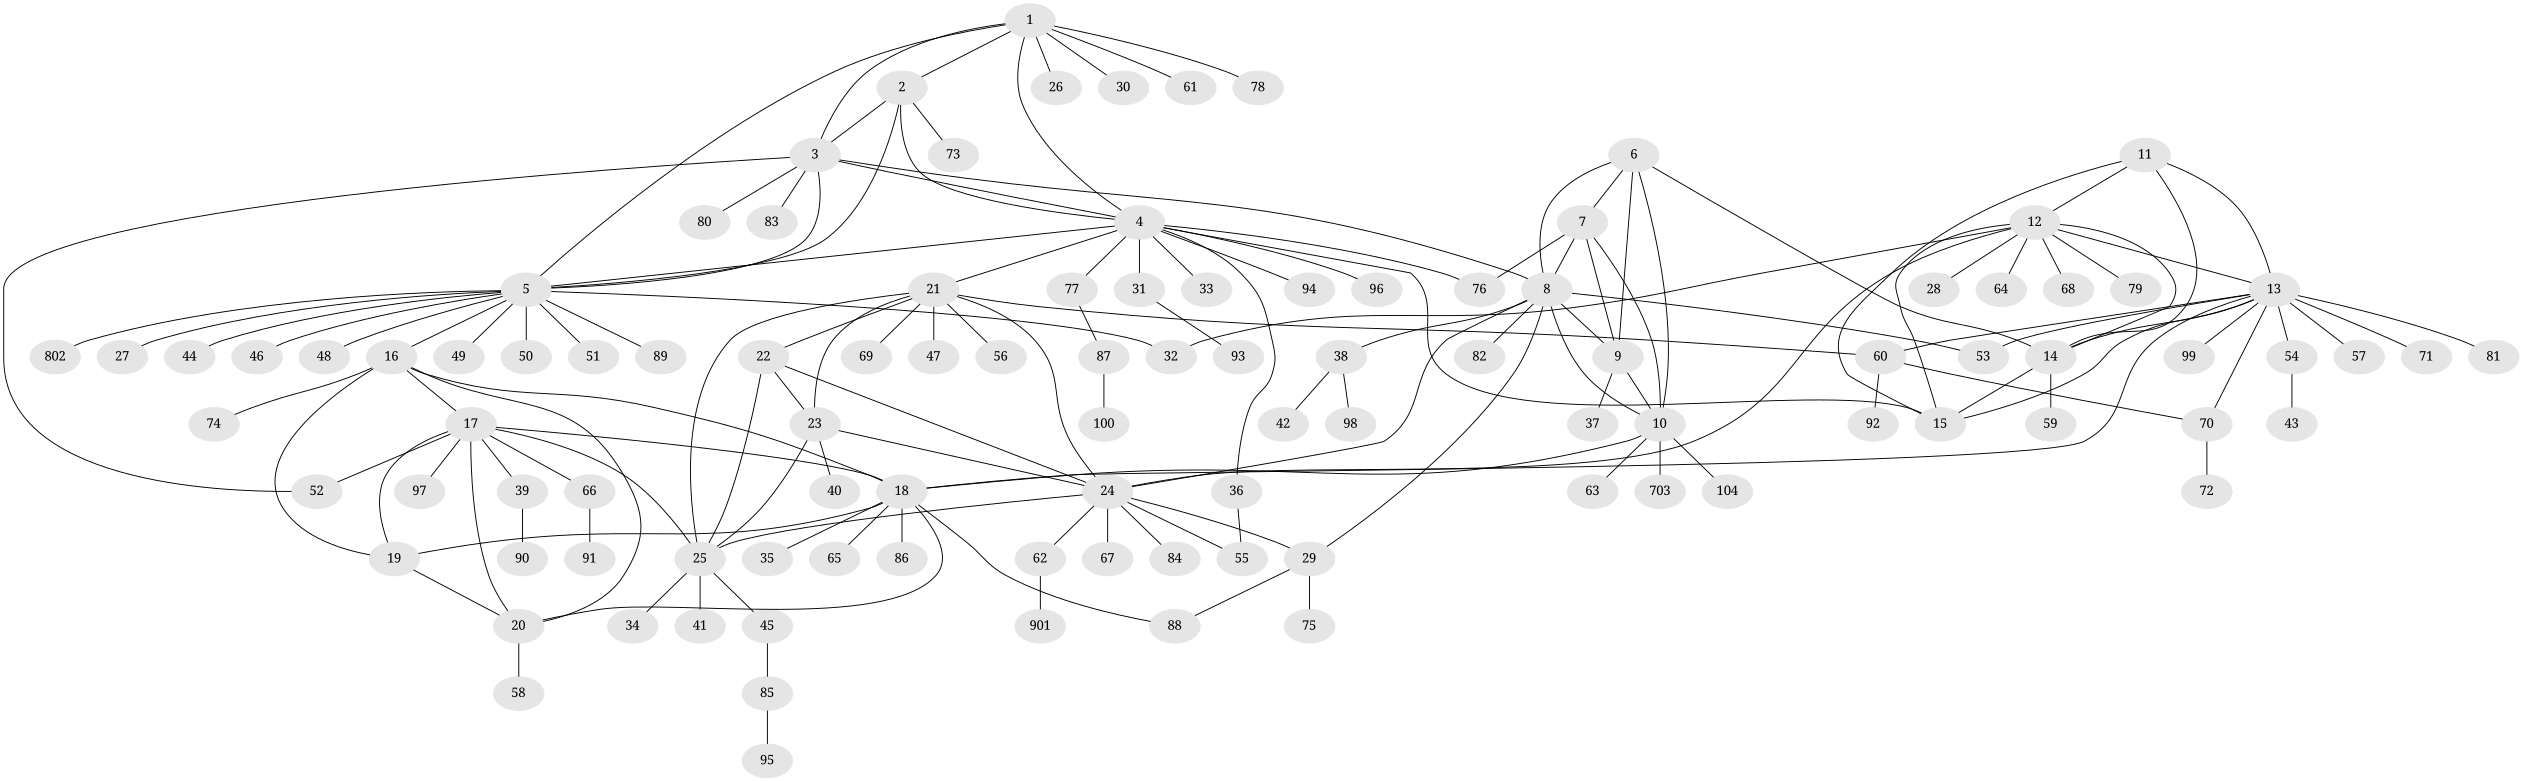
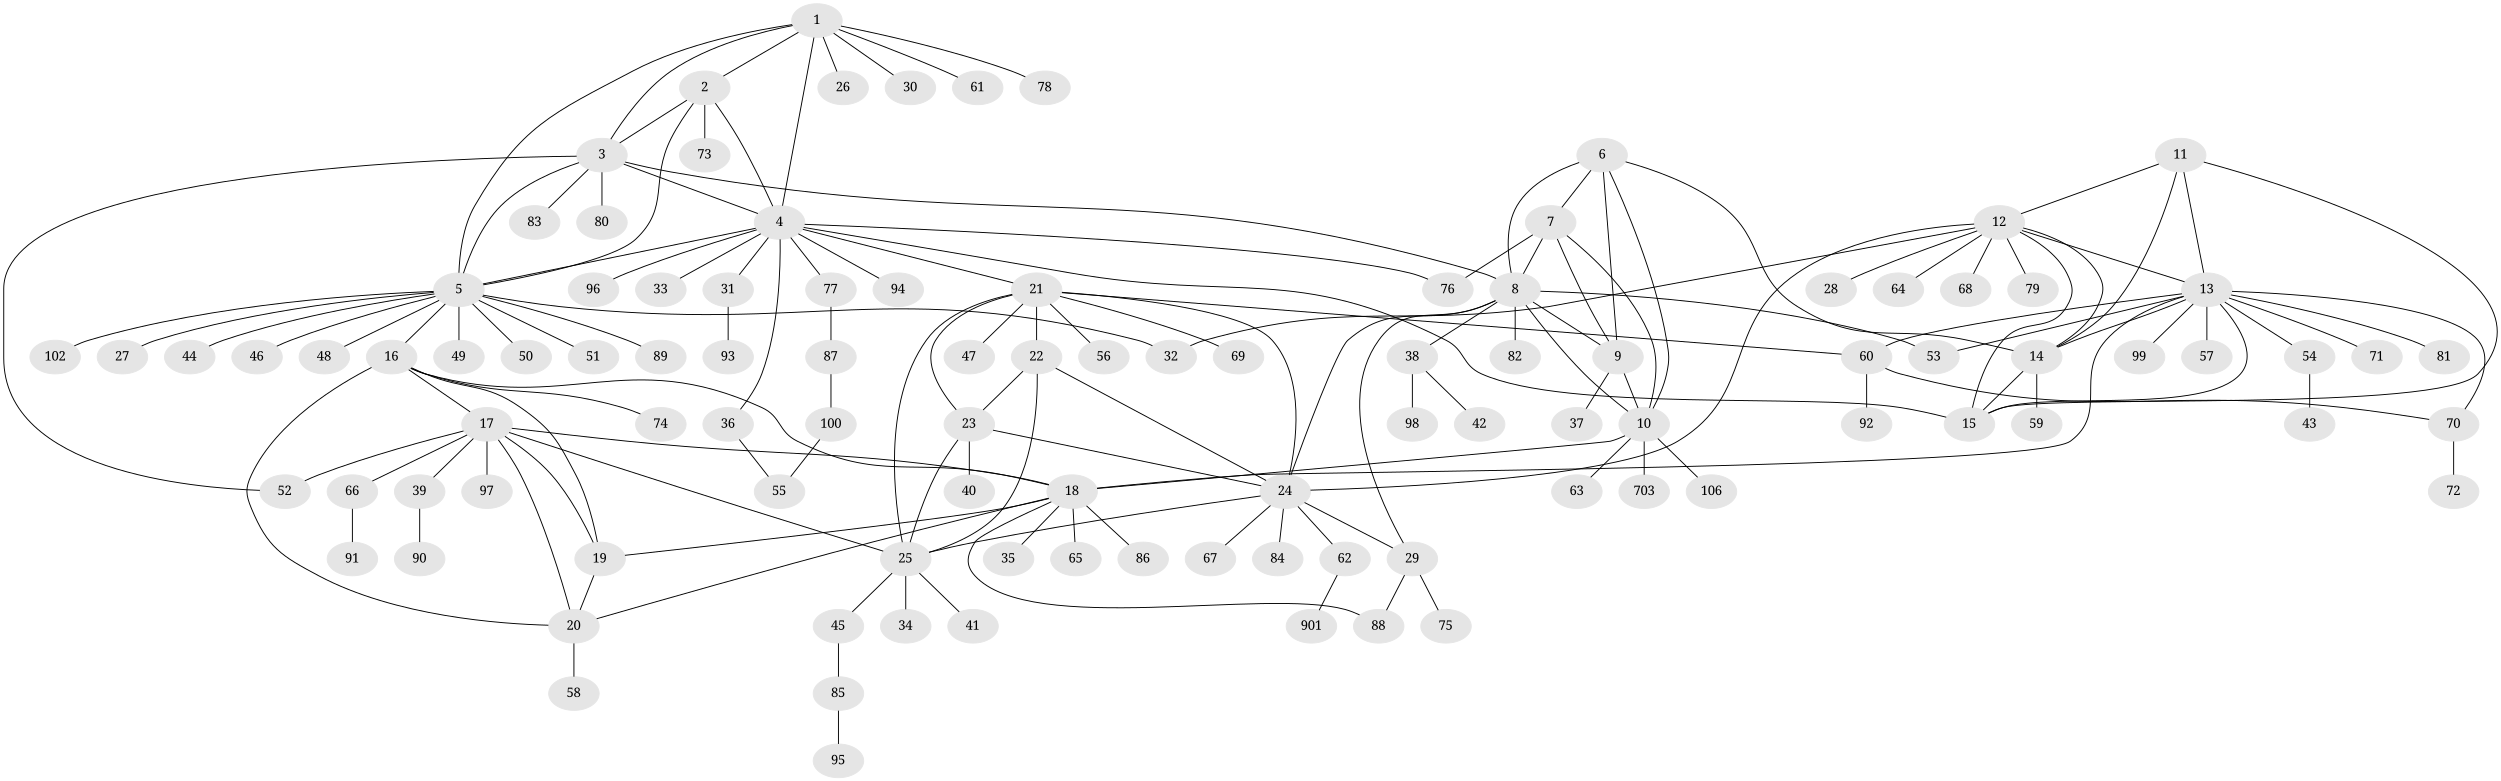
node "802": label "802" -> "102"
node "104": label "104" -> "106"
edge "24" -- "55": now "100" -- "55"
